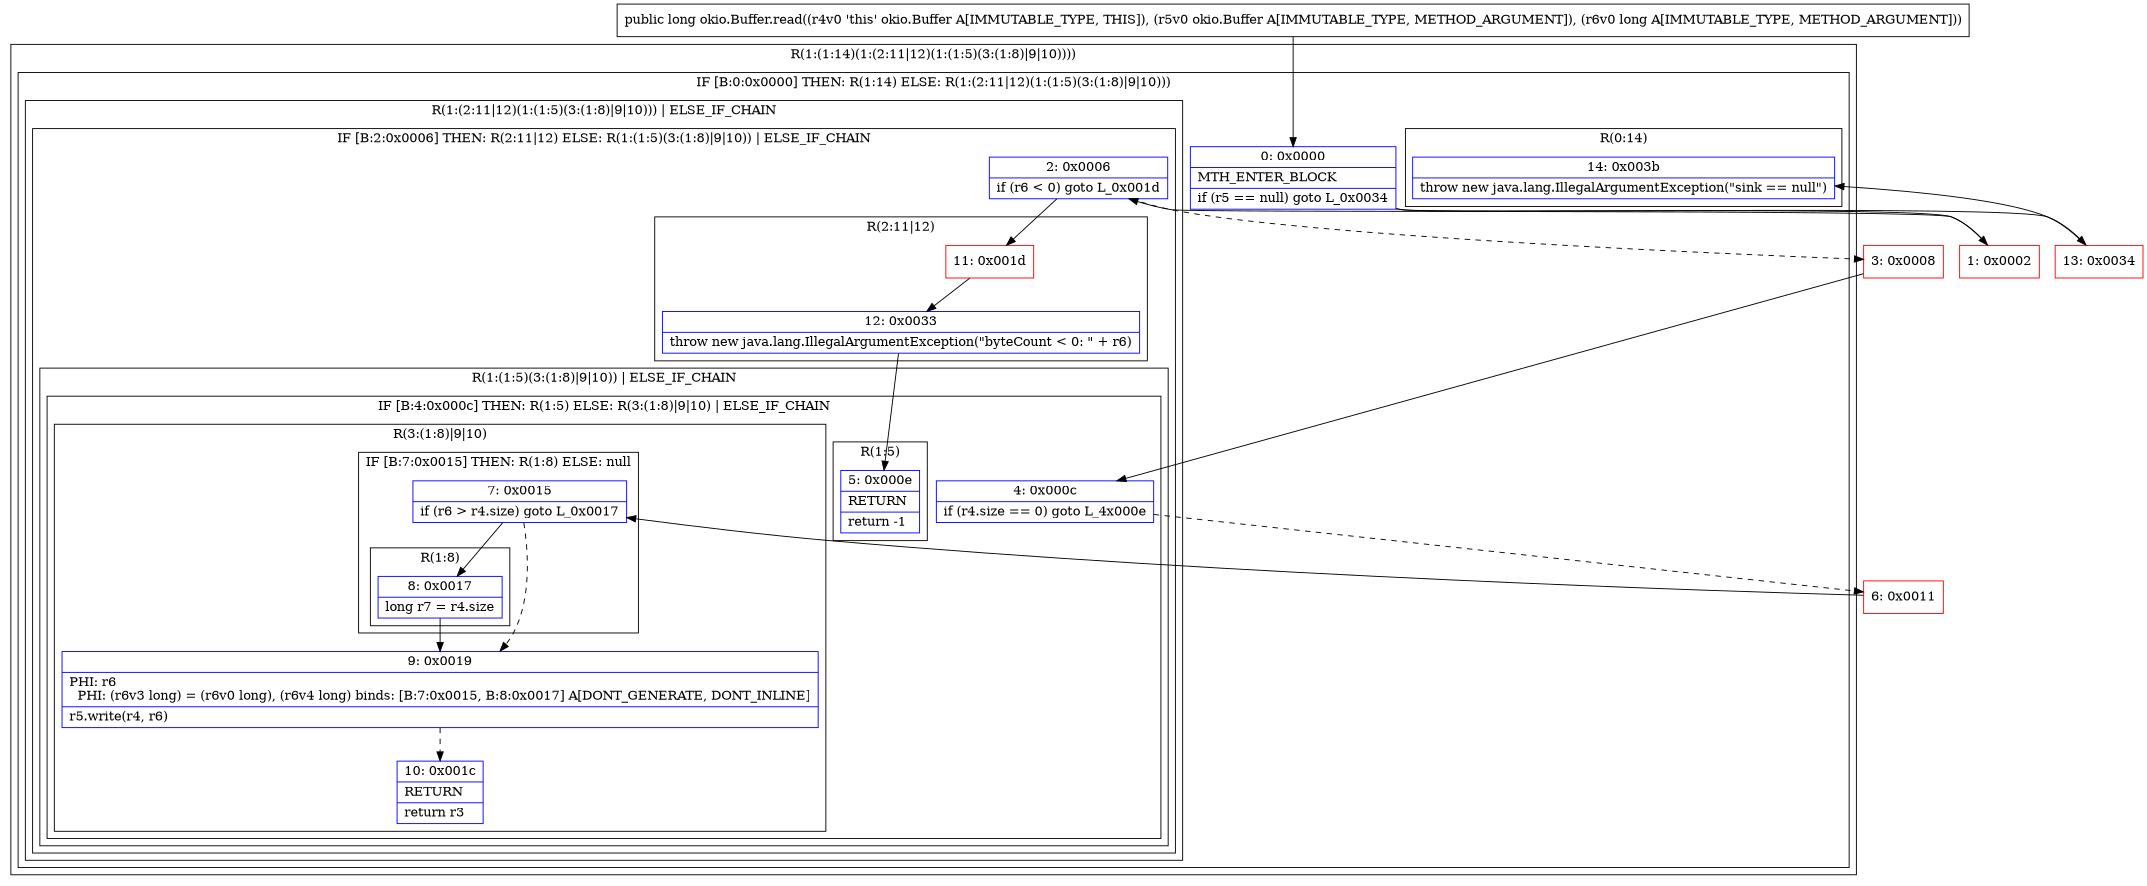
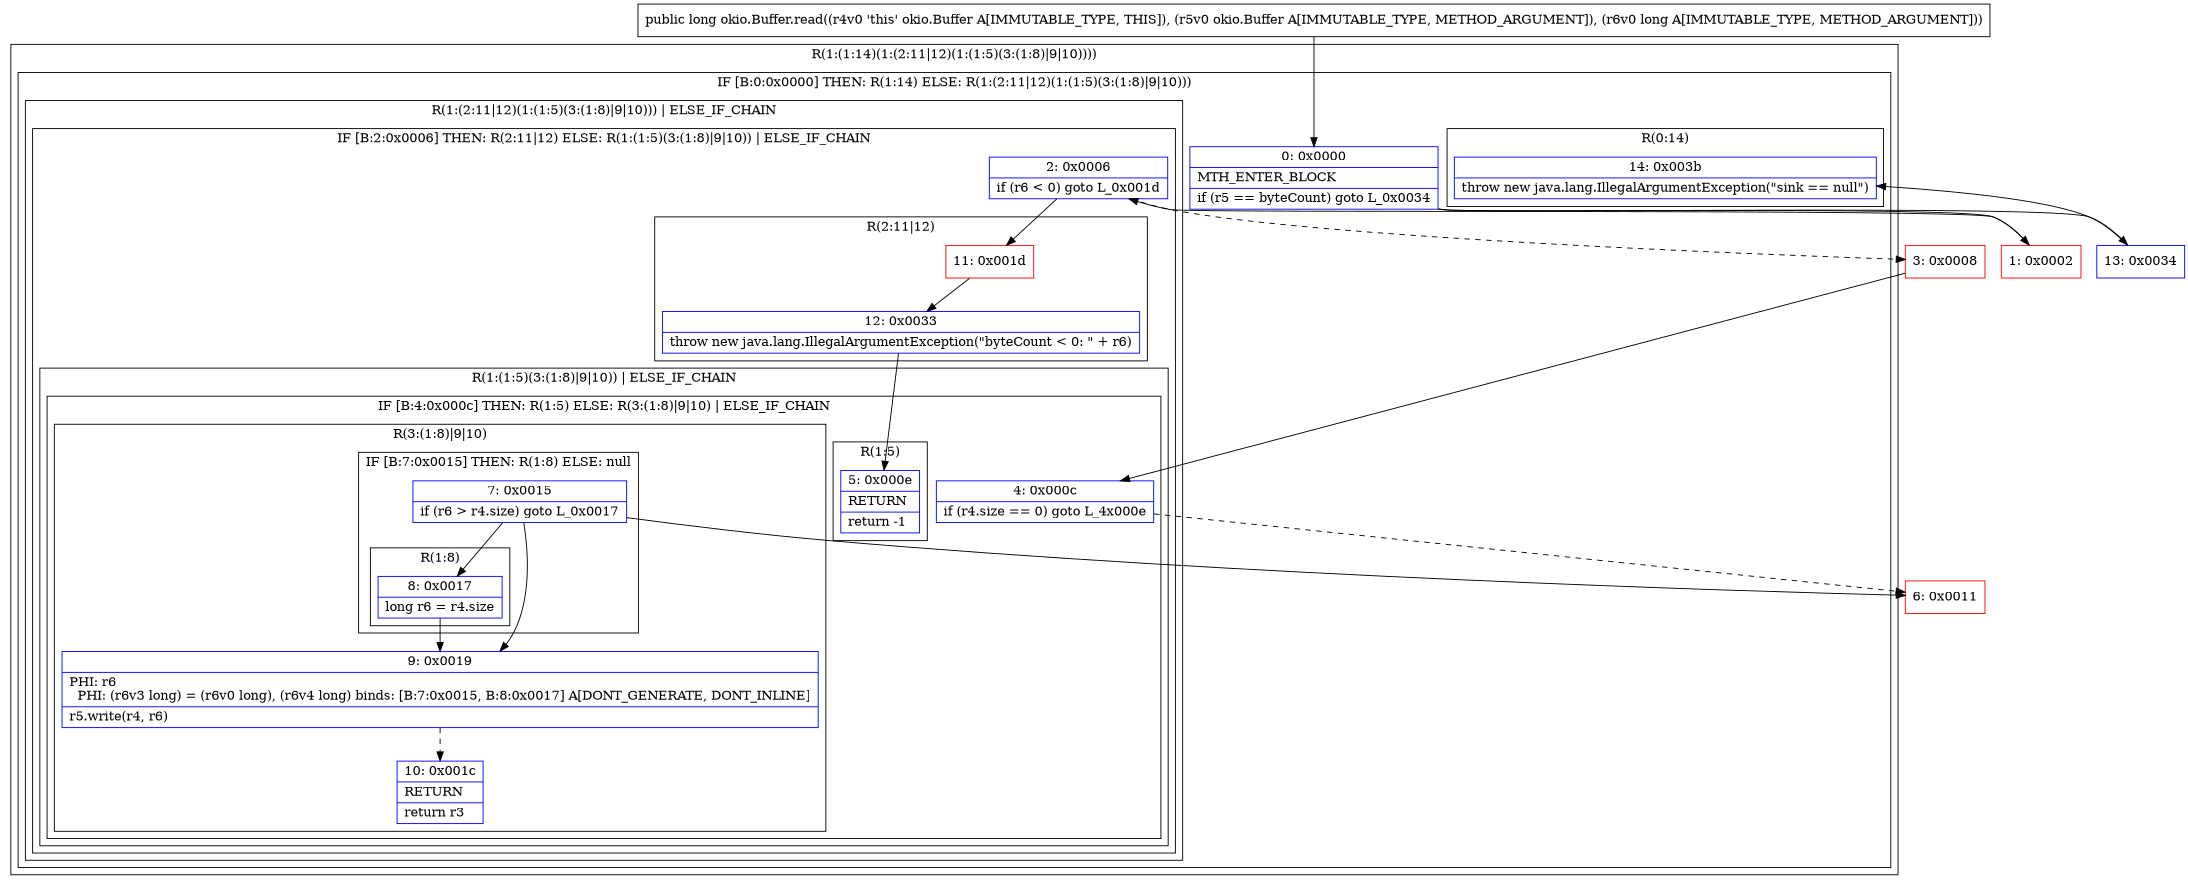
node "0: 0x0000": text "if (r5 == null) goto L_0x0034" -> "if (r5 == byteCount) goto L_0x0034"
node "13: 0x0034": color red -> blue
edge "6: 0x0011" -> "7: 0x0015": reversed
edge "7: 0x0015" -> "9: 0x0019": style dashed -> solid
node "8: 0x0017": text "long r7 = r4.size" -> "long r6 = r4.size"
